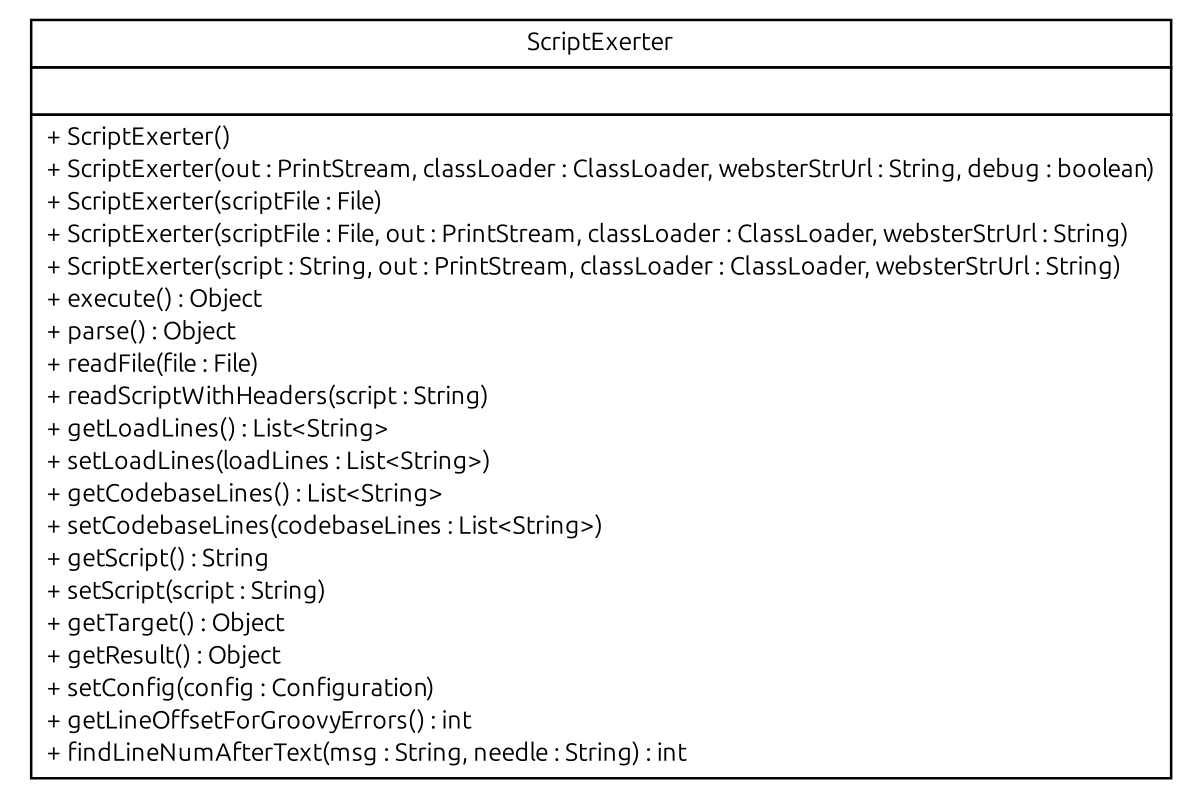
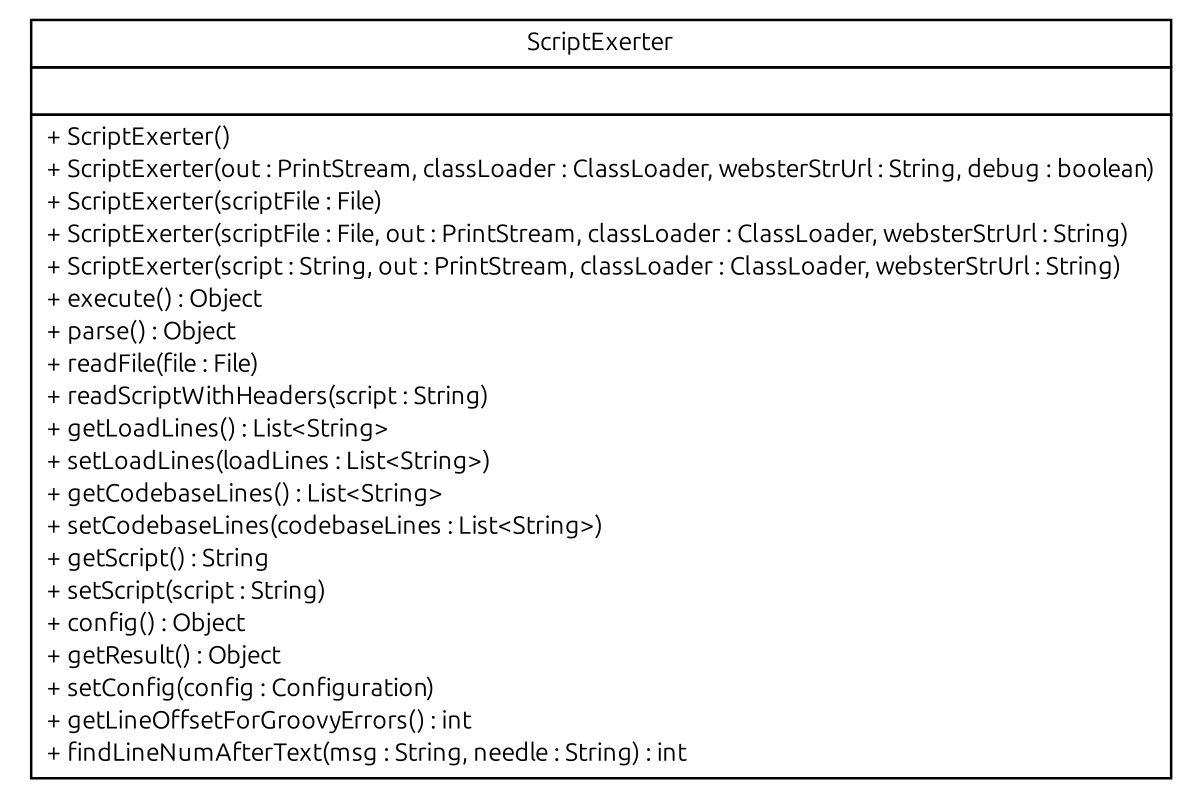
node "ScriptExerter": text "+ getTarget() : Object" -> "+ config() : Object"
